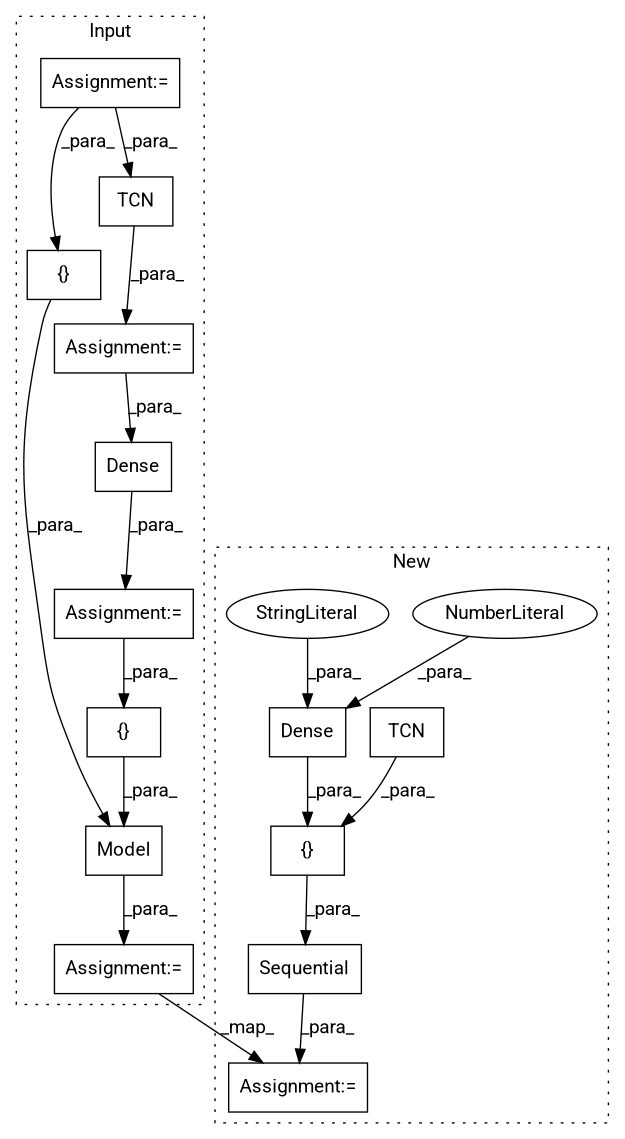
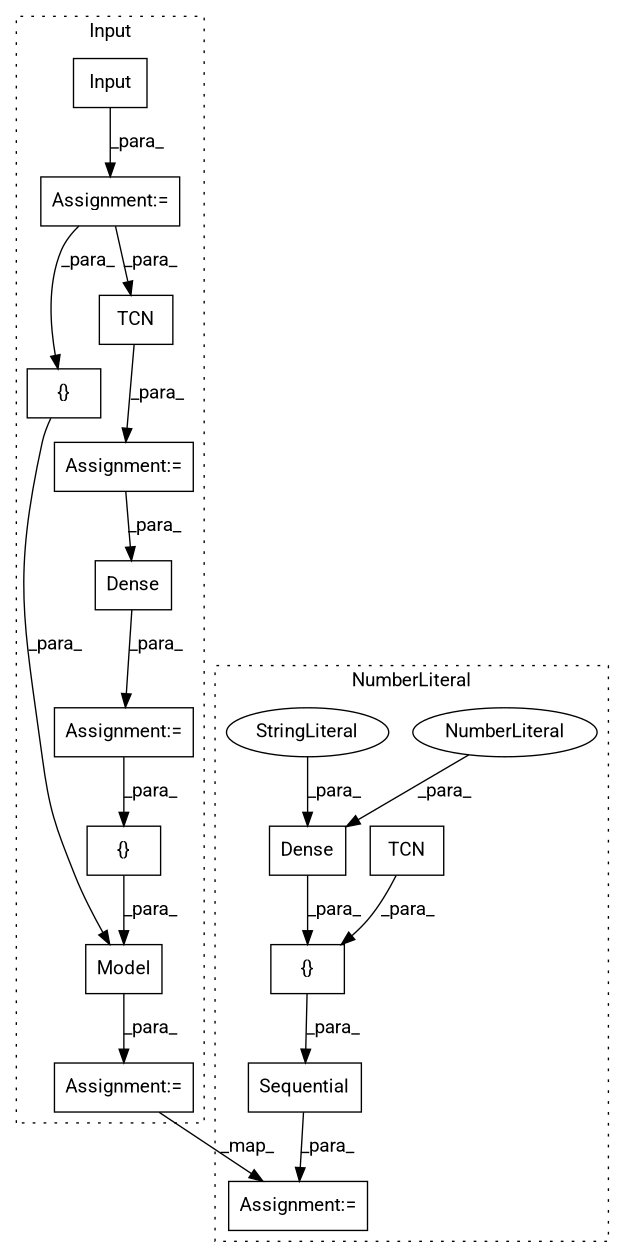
node "Input": added
cluster "New": label "New" -> "NumberLiteral"
